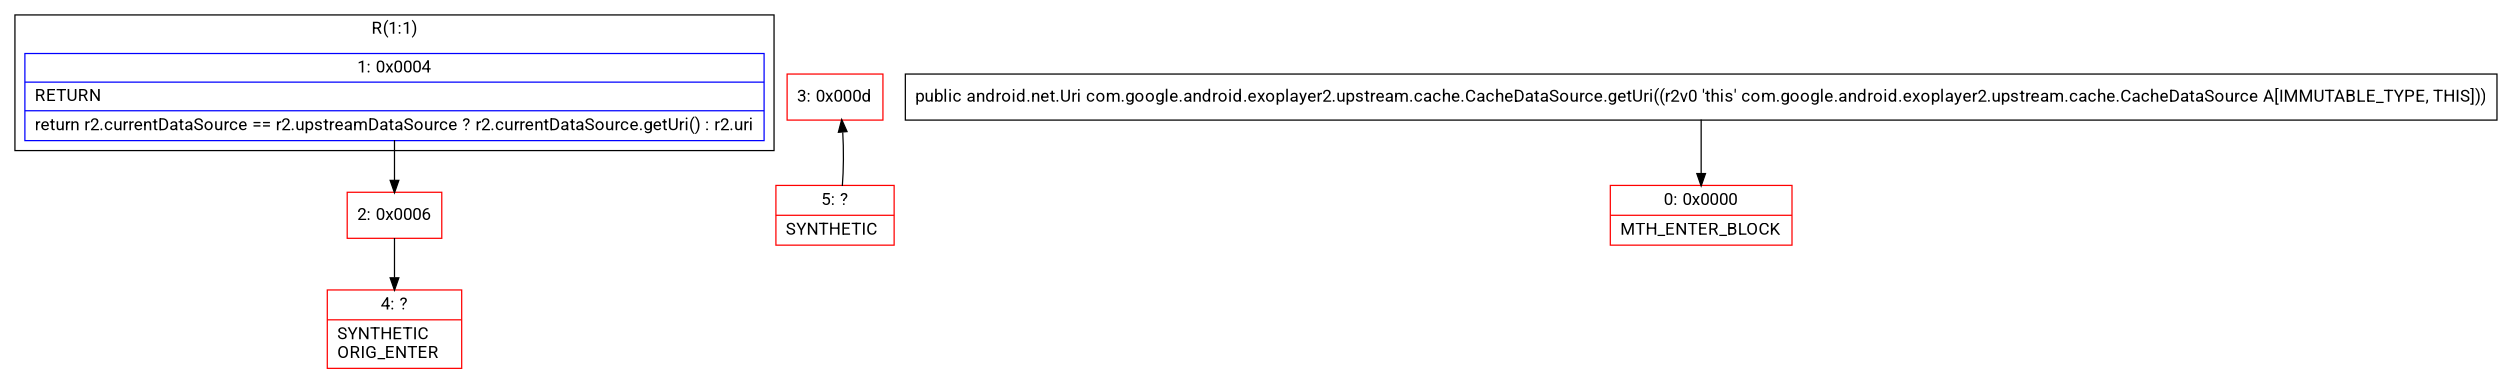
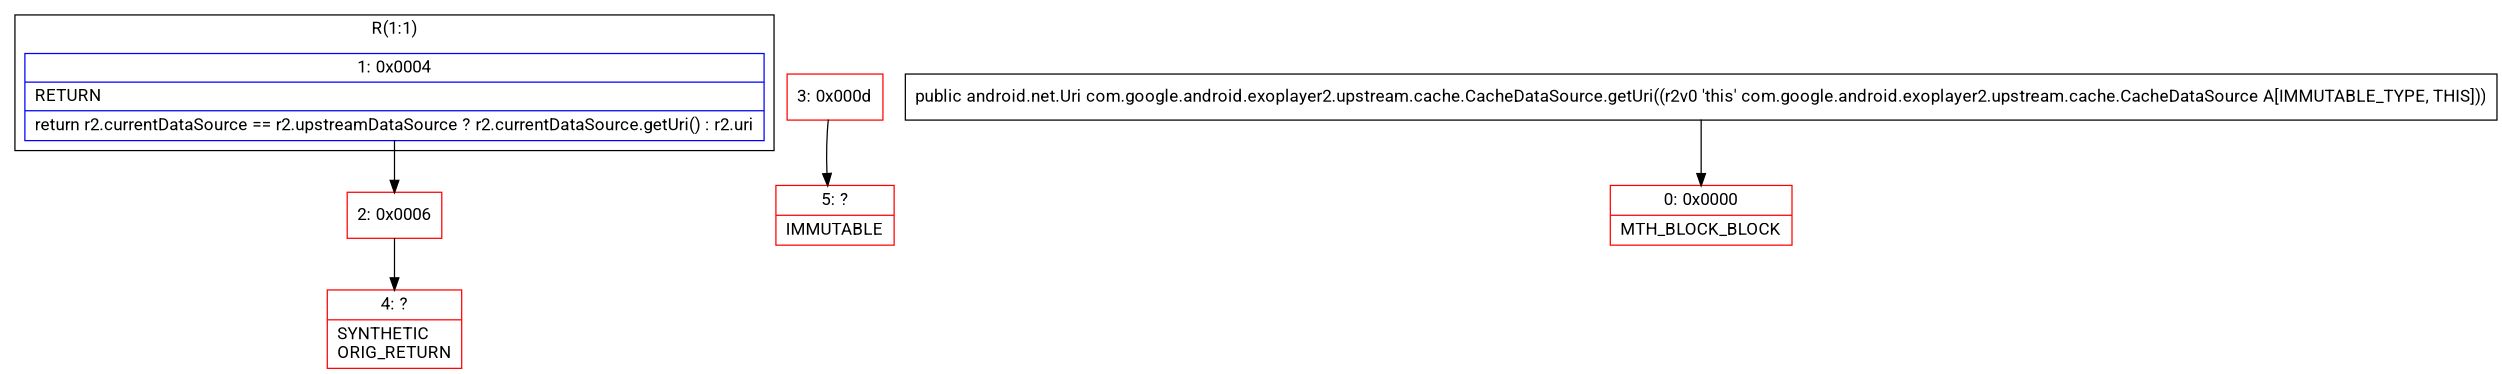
edge "5: ?" -> "3: 0x000d": reversed
node "5: ?": text "SYNTHETIC" -> "IMMUTABLE"
node "0: 0x0000": text "MTH_ENTER_BLOCK" -> "MTH_BLOCK_BLOCK"
node "4: ?": text "ORIG_ENTER" -> "ORIG_RETURN"
